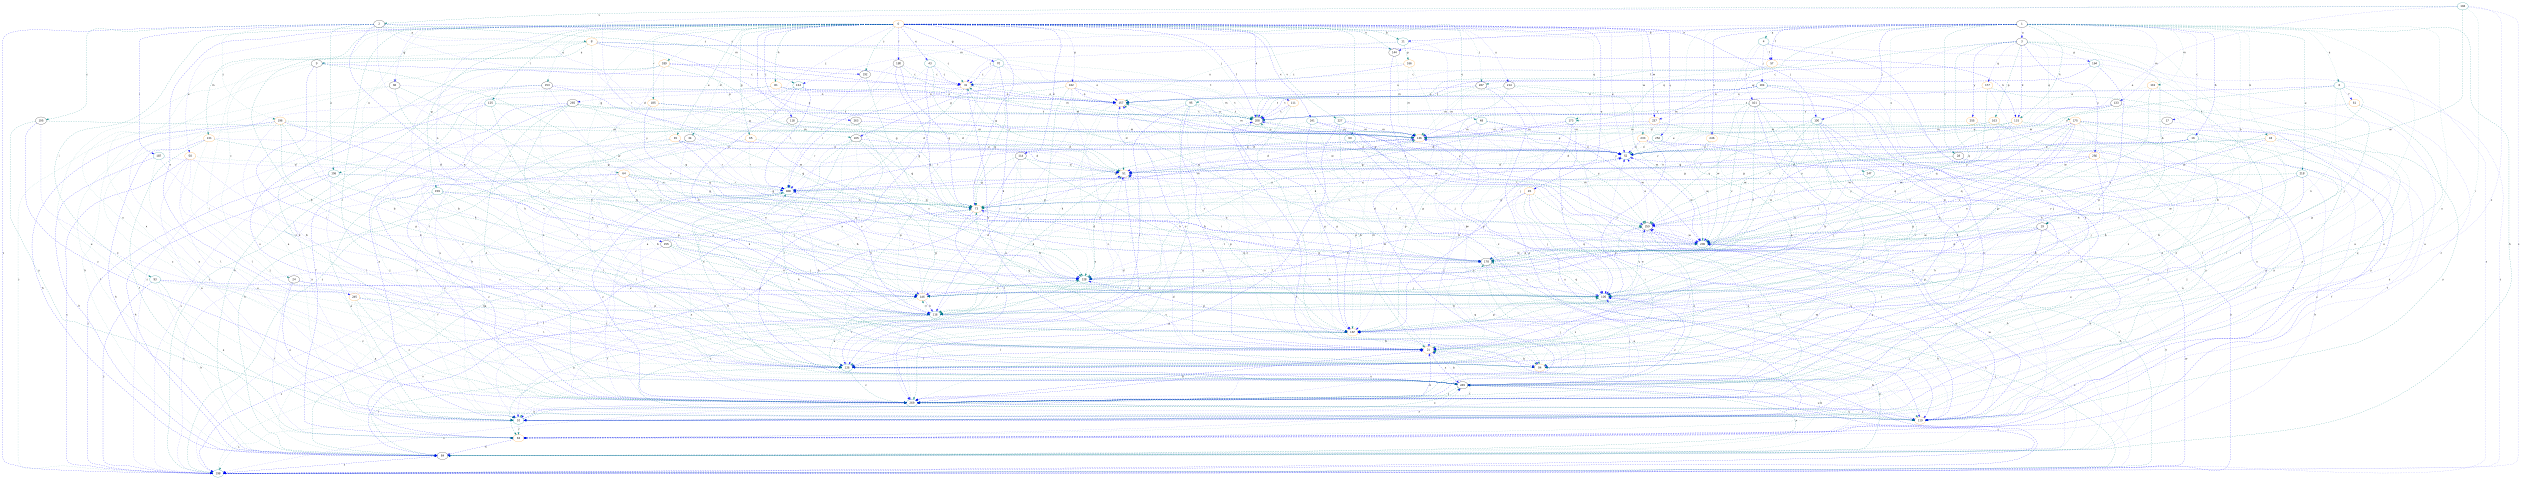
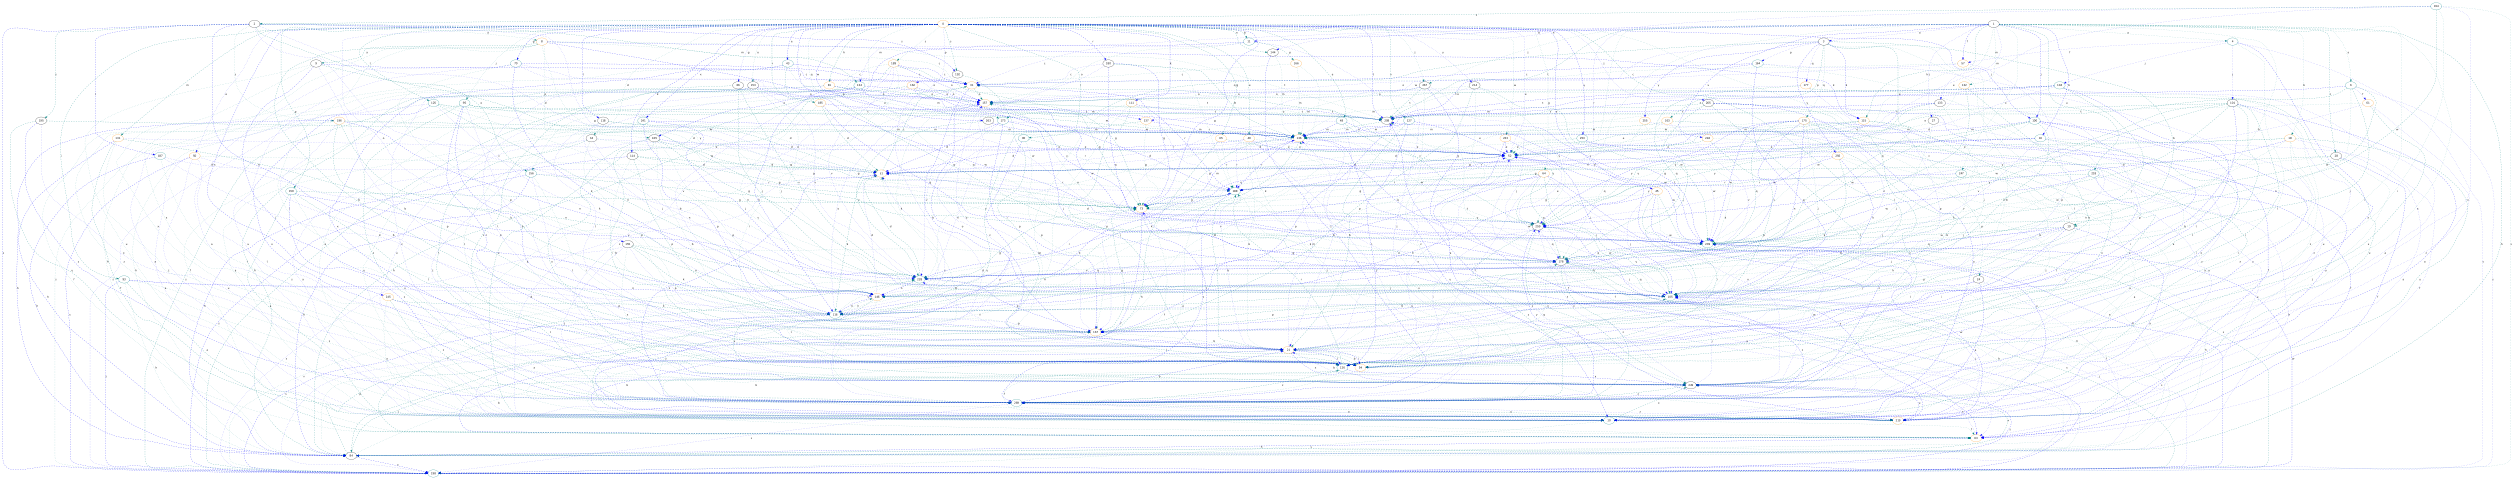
edge "166" -> "165": now "11" -> "165"
edge "194" -> "198": color blue -> teal
